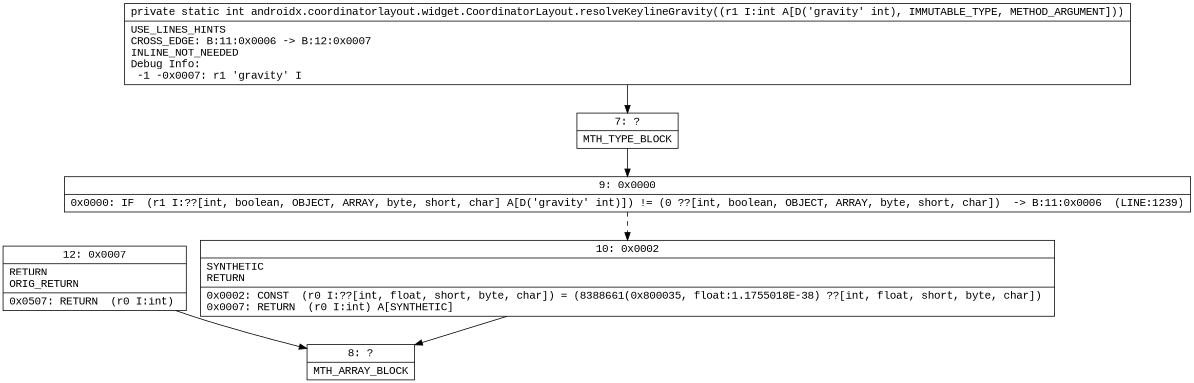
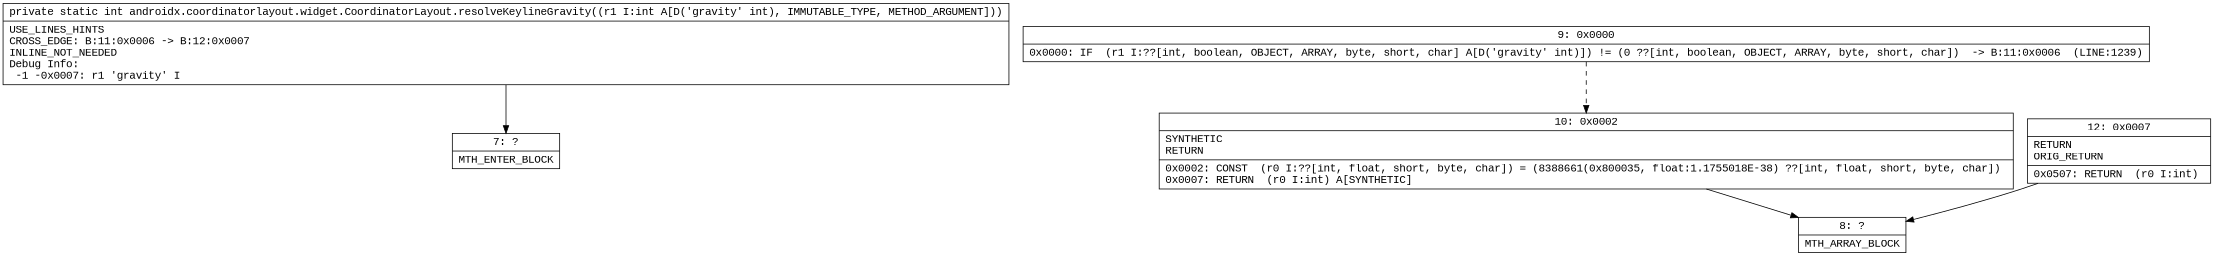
node "7: ?": text "MTH_TYPE_BLOCK" -> "MTH_ENTER_BLOCK"
edge "7: ?" -> "9: 0x0000": removed
